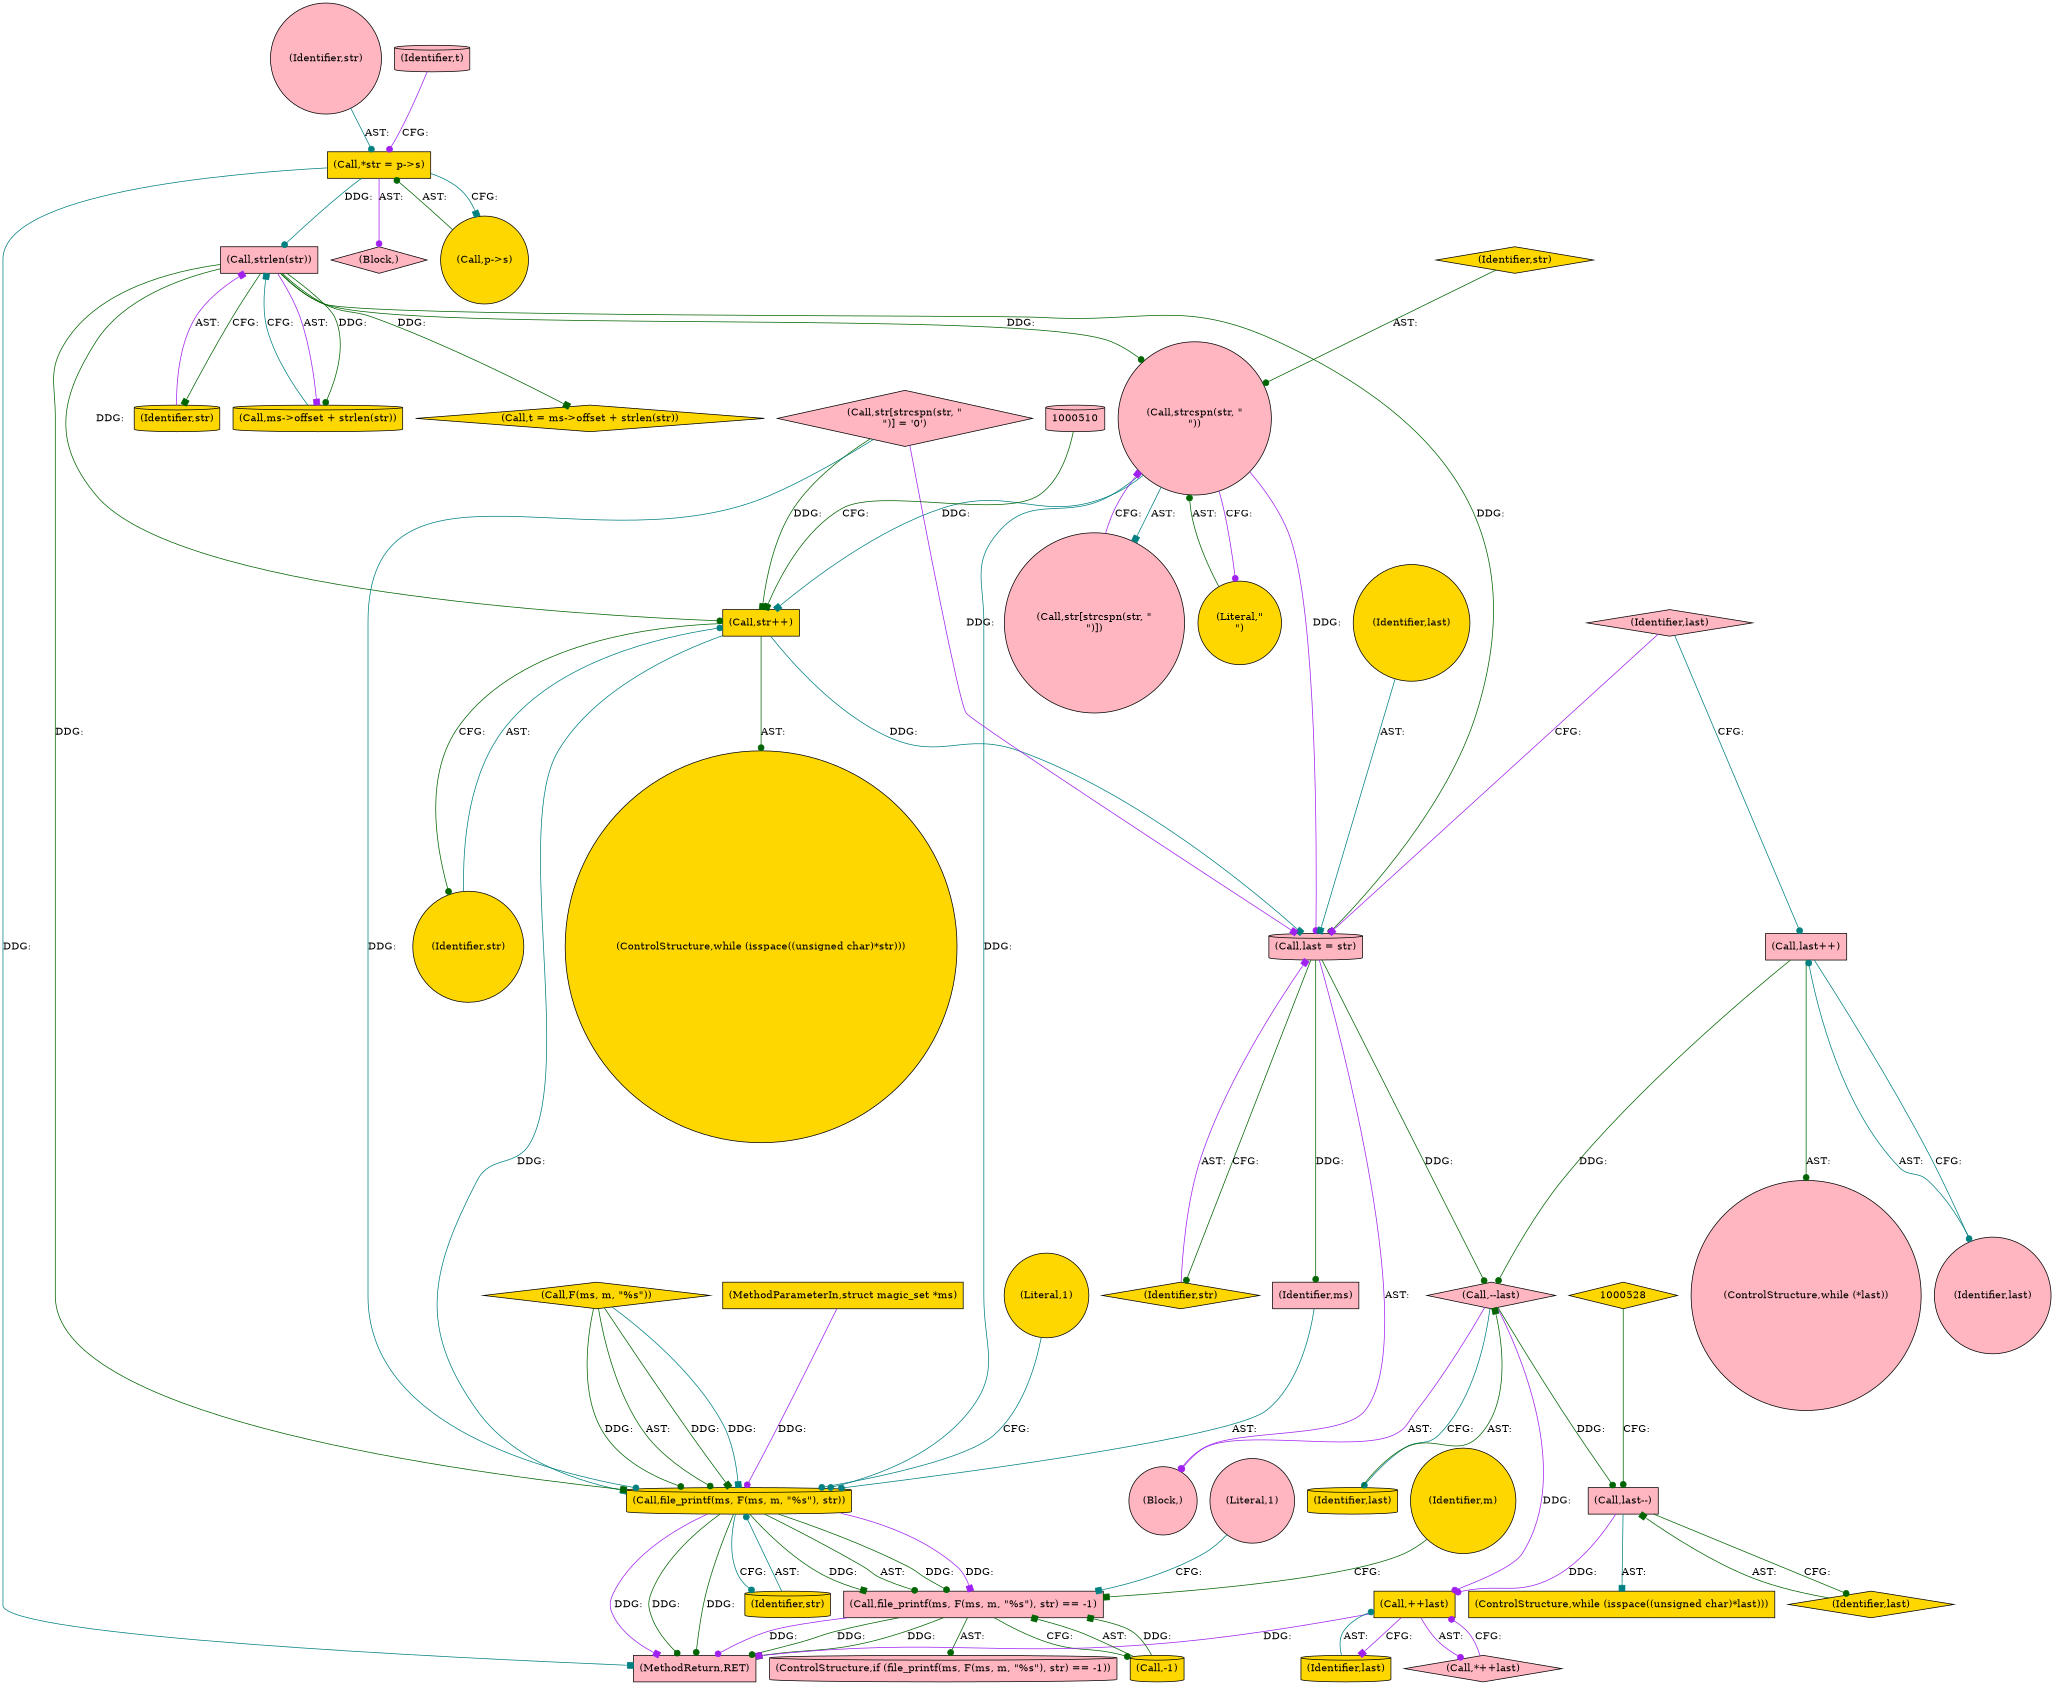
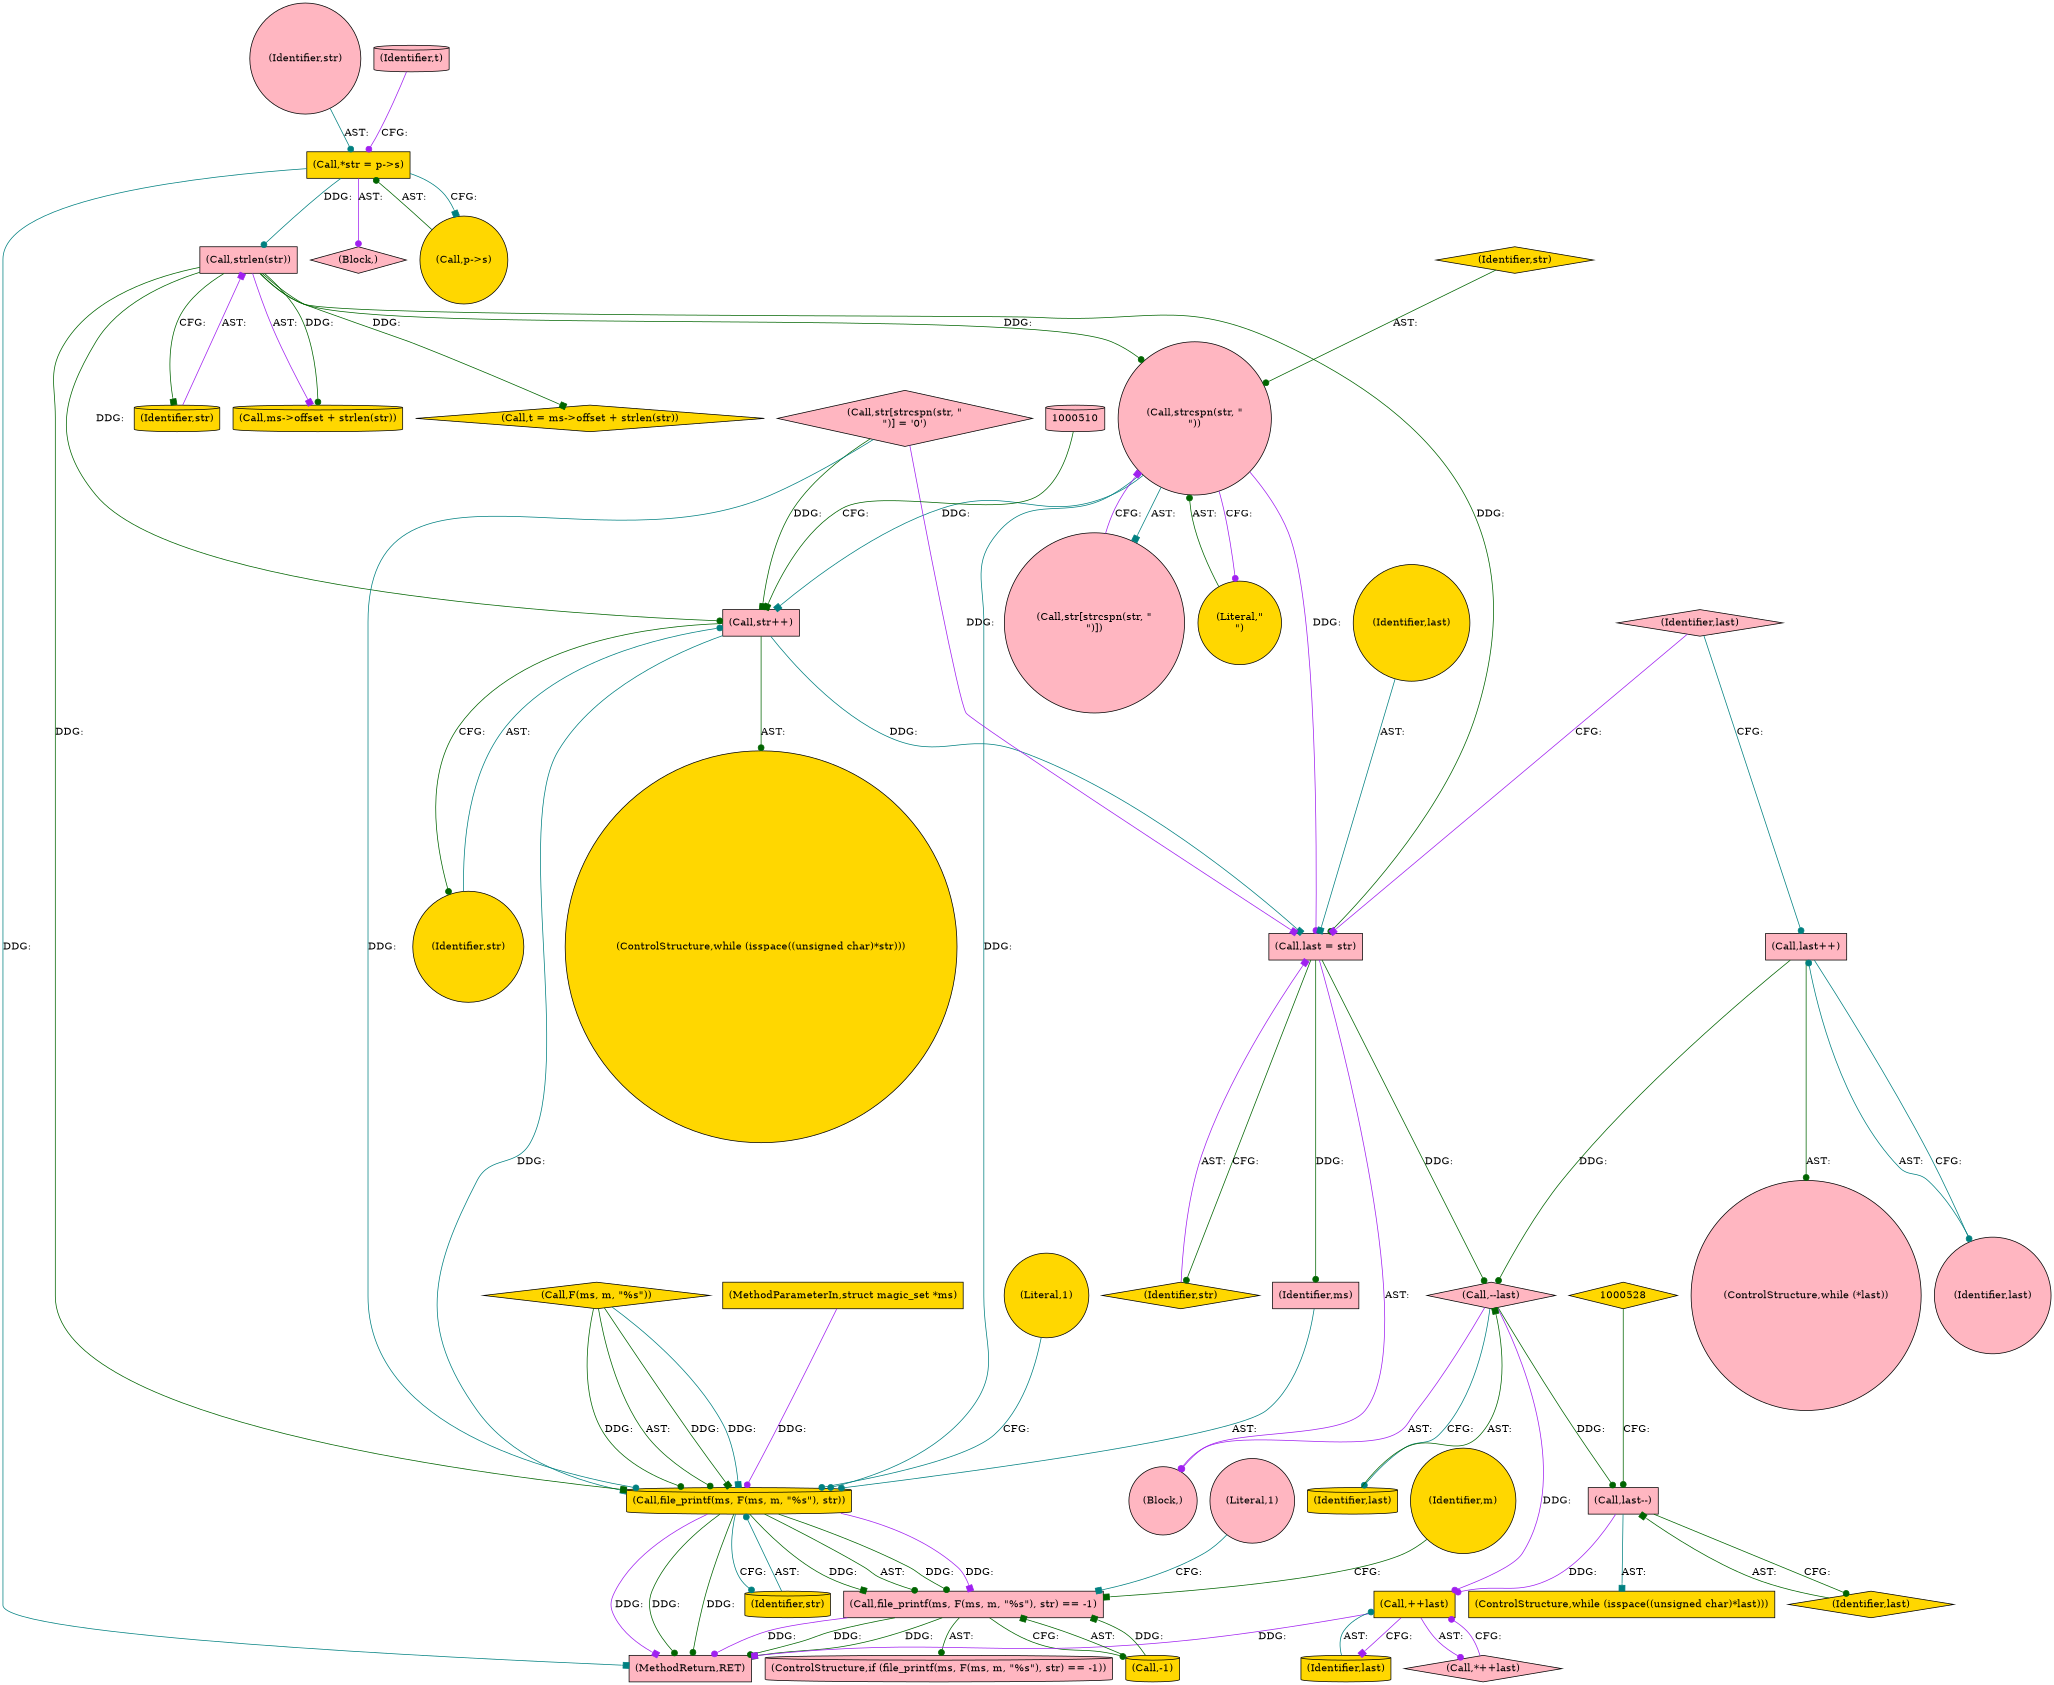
edge "(Call,ms->offset + strlen(str))" -> "(Call,strlen(str))": removed, label "CFG:"
node "(Call,str++)": fillcolor gold -> lightpink
node "(Call,last = str)": shape cylinder -> box
